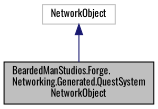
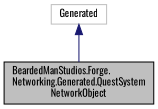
node "NetworkObject": label "NetworkObject" -> "Generated"
